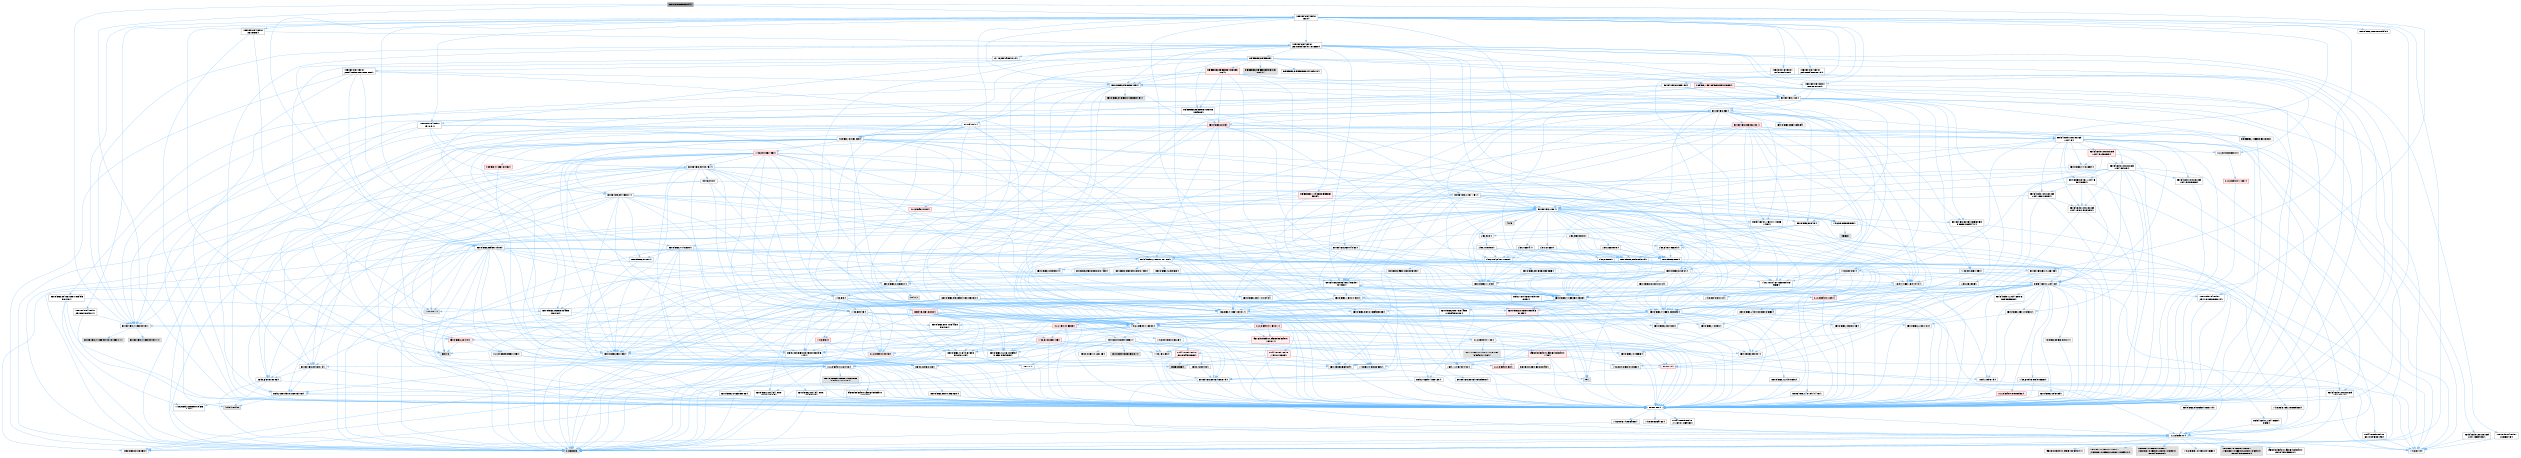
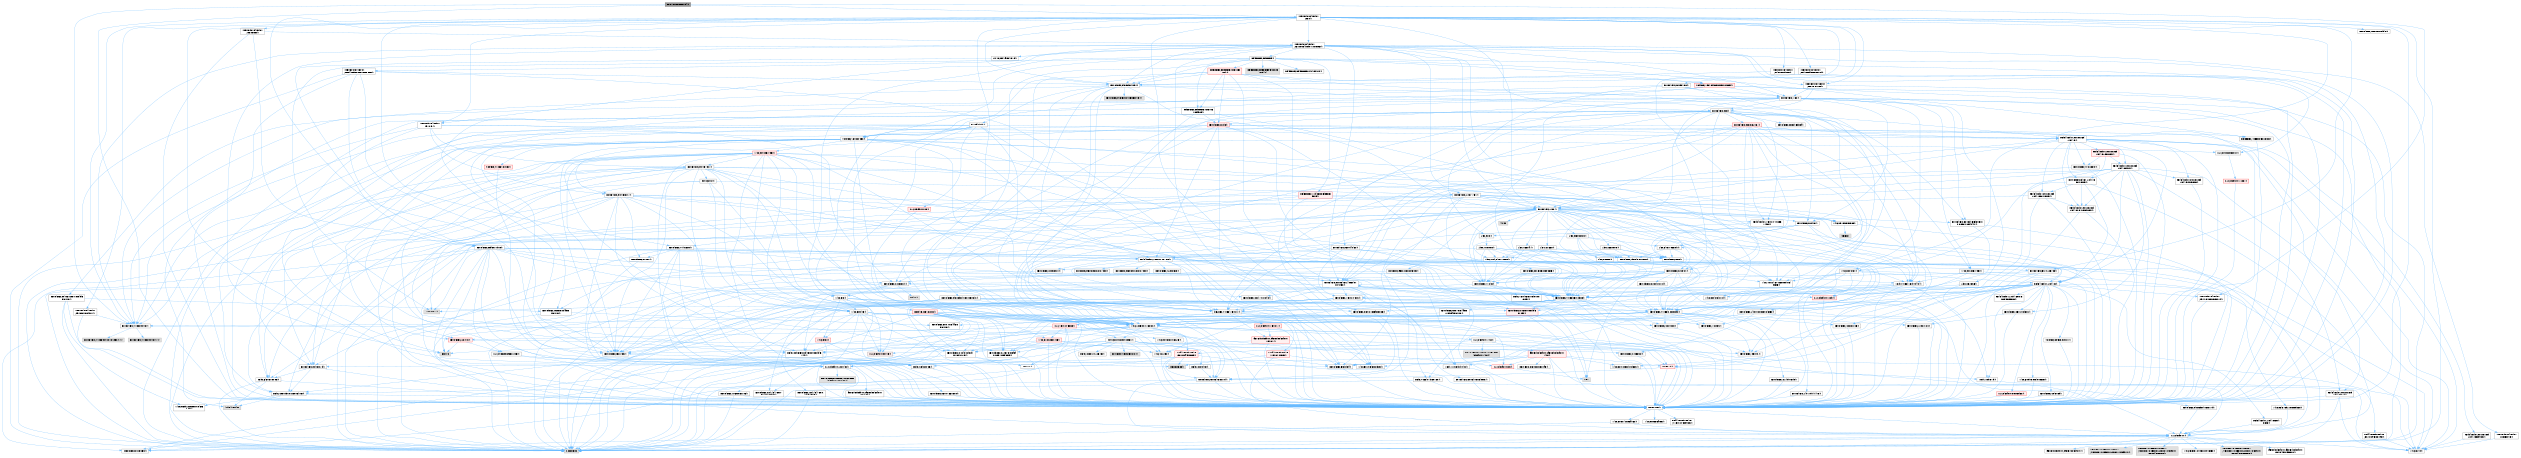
node "Templates/OptionalFwd.h": label "Templates/OptionalFwd.h" -> "Templates/IdentityFunctor.h"
